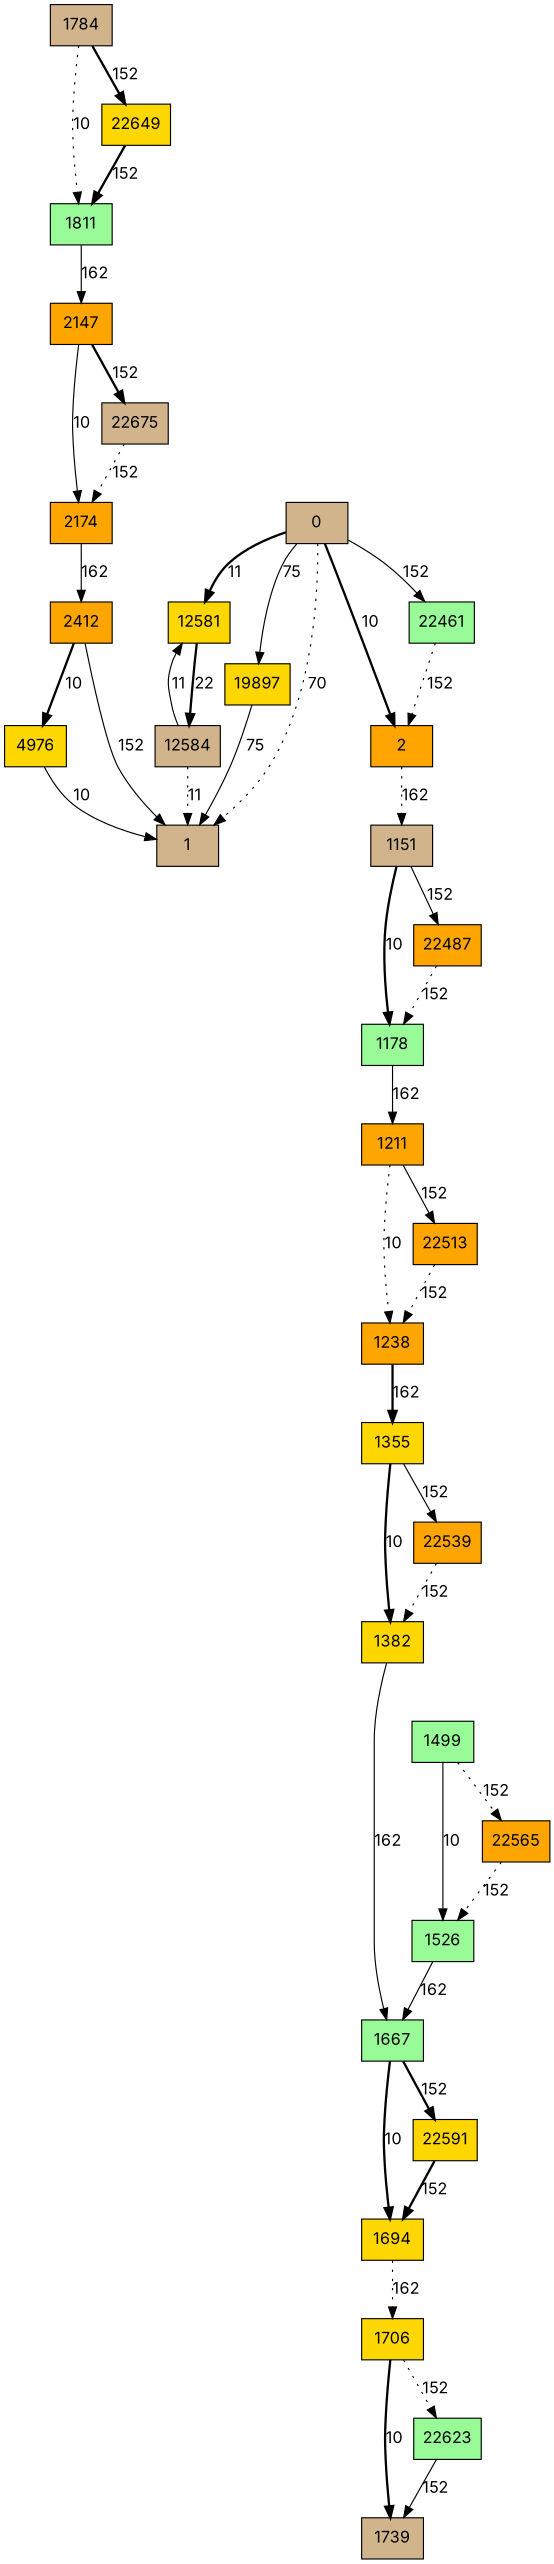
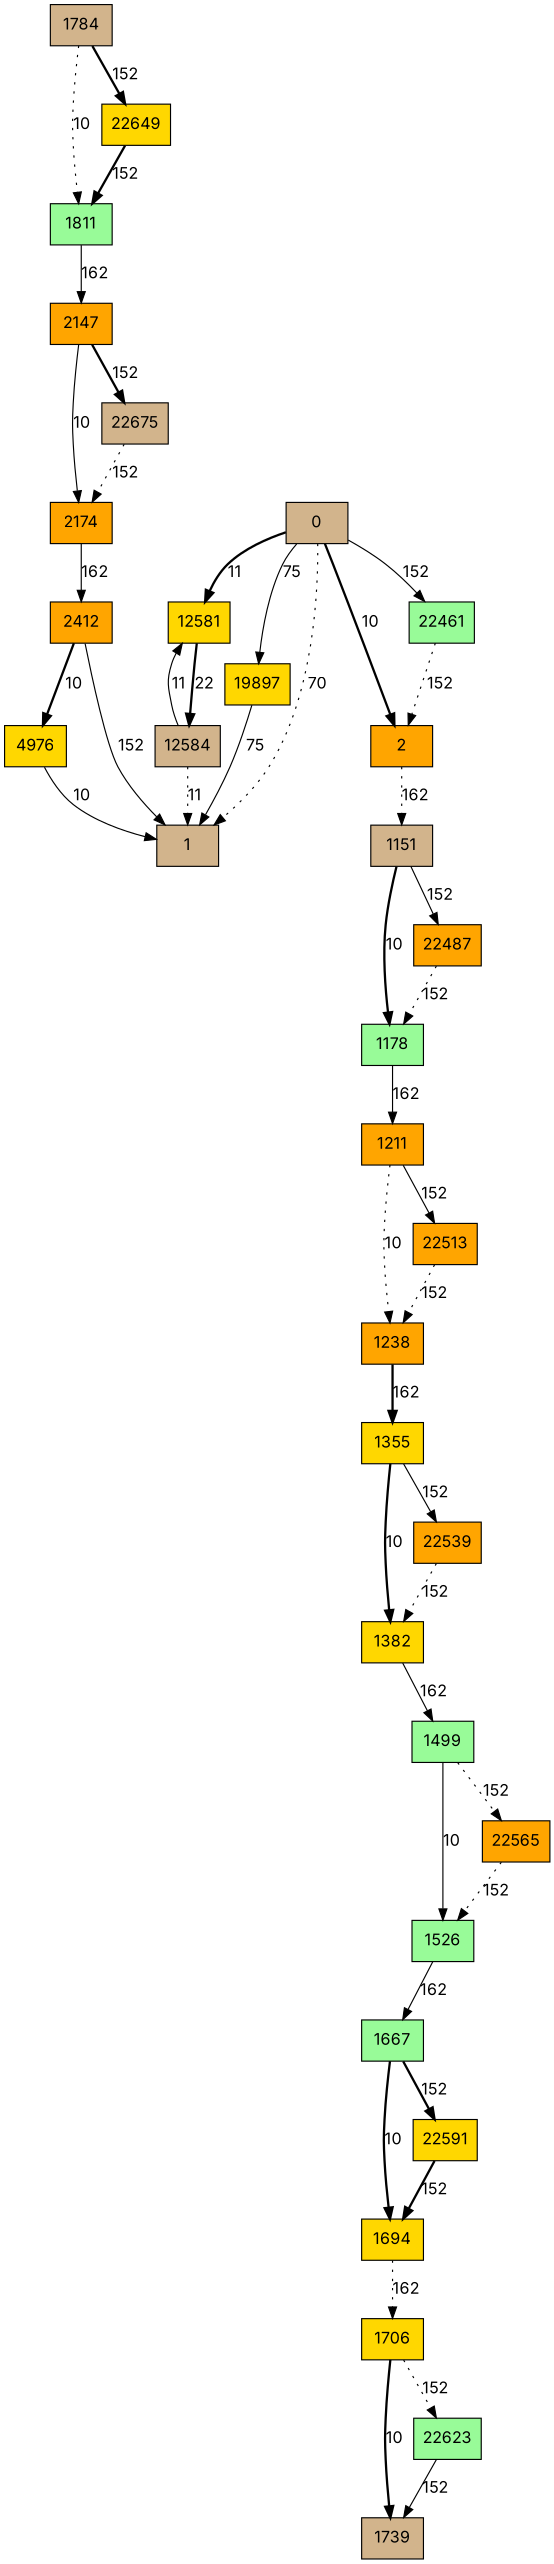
edge "1382" -> "1667": now "1382" -> "1499"
